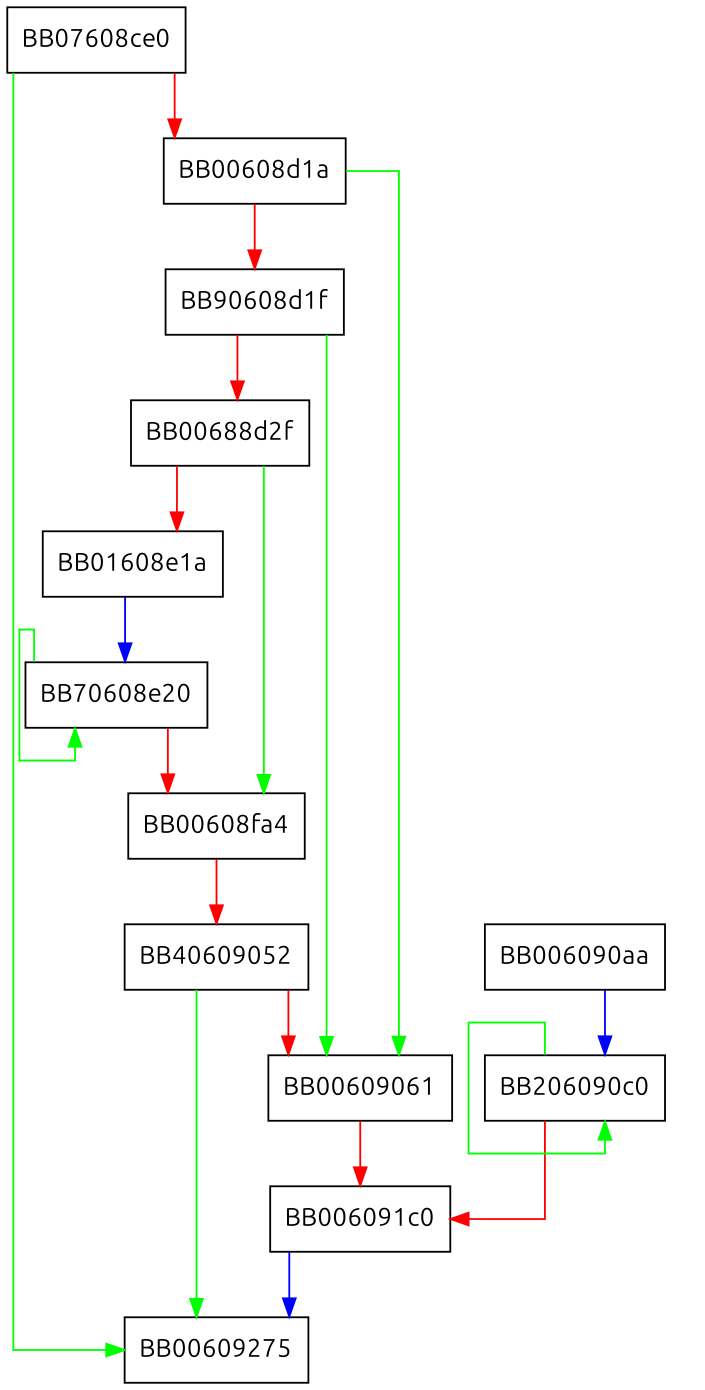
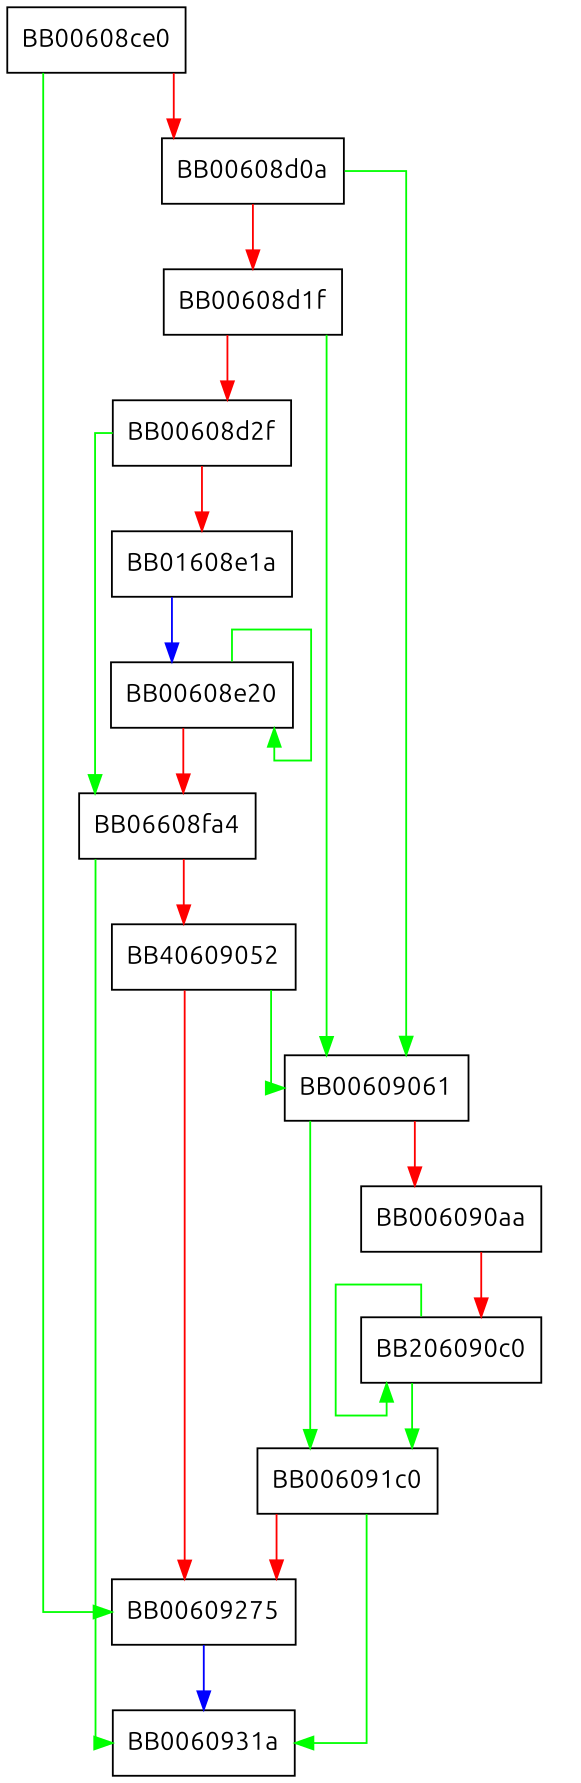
node "BB07608ce0": label "BB07608ce0" -> "BB00608ce0"
node "BB00608d1a": label "BB00608d1a" -> "BB00608d0a"
node "BB90608d1f": label "BB90608d1f" -> "BB00608d1f"
node "BB00688d2f": label "BB00688d2f" -> "BB00608d2f"
node "BB70608e20": label "BB70608e20" -> "BB00608e20"
node "BB00608fa4": label "BB00608fa4" -> "BB06608fa4"
edge "BB40609052" -> "BB00609061": color red -> green
edge "BB006090aa" -> "BB206090c0": color blue -> red
edge "BB40609052" -> "BB00609275": color green -> red
edge "BB00609061" -> "BB006091c0": color red -> green
edge "BB00609061" -> "BB006090aa": added
edge "BB206090c0" -> "BB006091c0": color red -> green
edge "BB006091c0" -> "BB00609275": color blue -> red
node "BB0060931a": added
